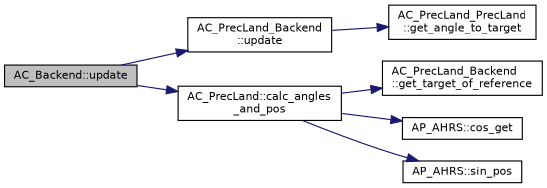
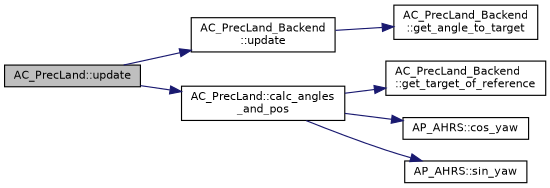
node "AC_PrecLand_PrecLand ::get_angle_to_target": label "AC_PrecLand_PrecLand ::get_angle_to_target" -> "AC_PrecLand_Backend ::get_angle_to_target"
node "AC_Backend::update": label "AC_Backend::update" -> "AC_PrecLand::update"
node "AP_AHRS::cos_get": label "AP_AHRS::cos_get" -> "AP_AHRS::cos_yaw"
node "AP_AHRS::sin_pos": label "AP_AHRS::sin_pos" -> "AP_AHRS::sin_yaw"
